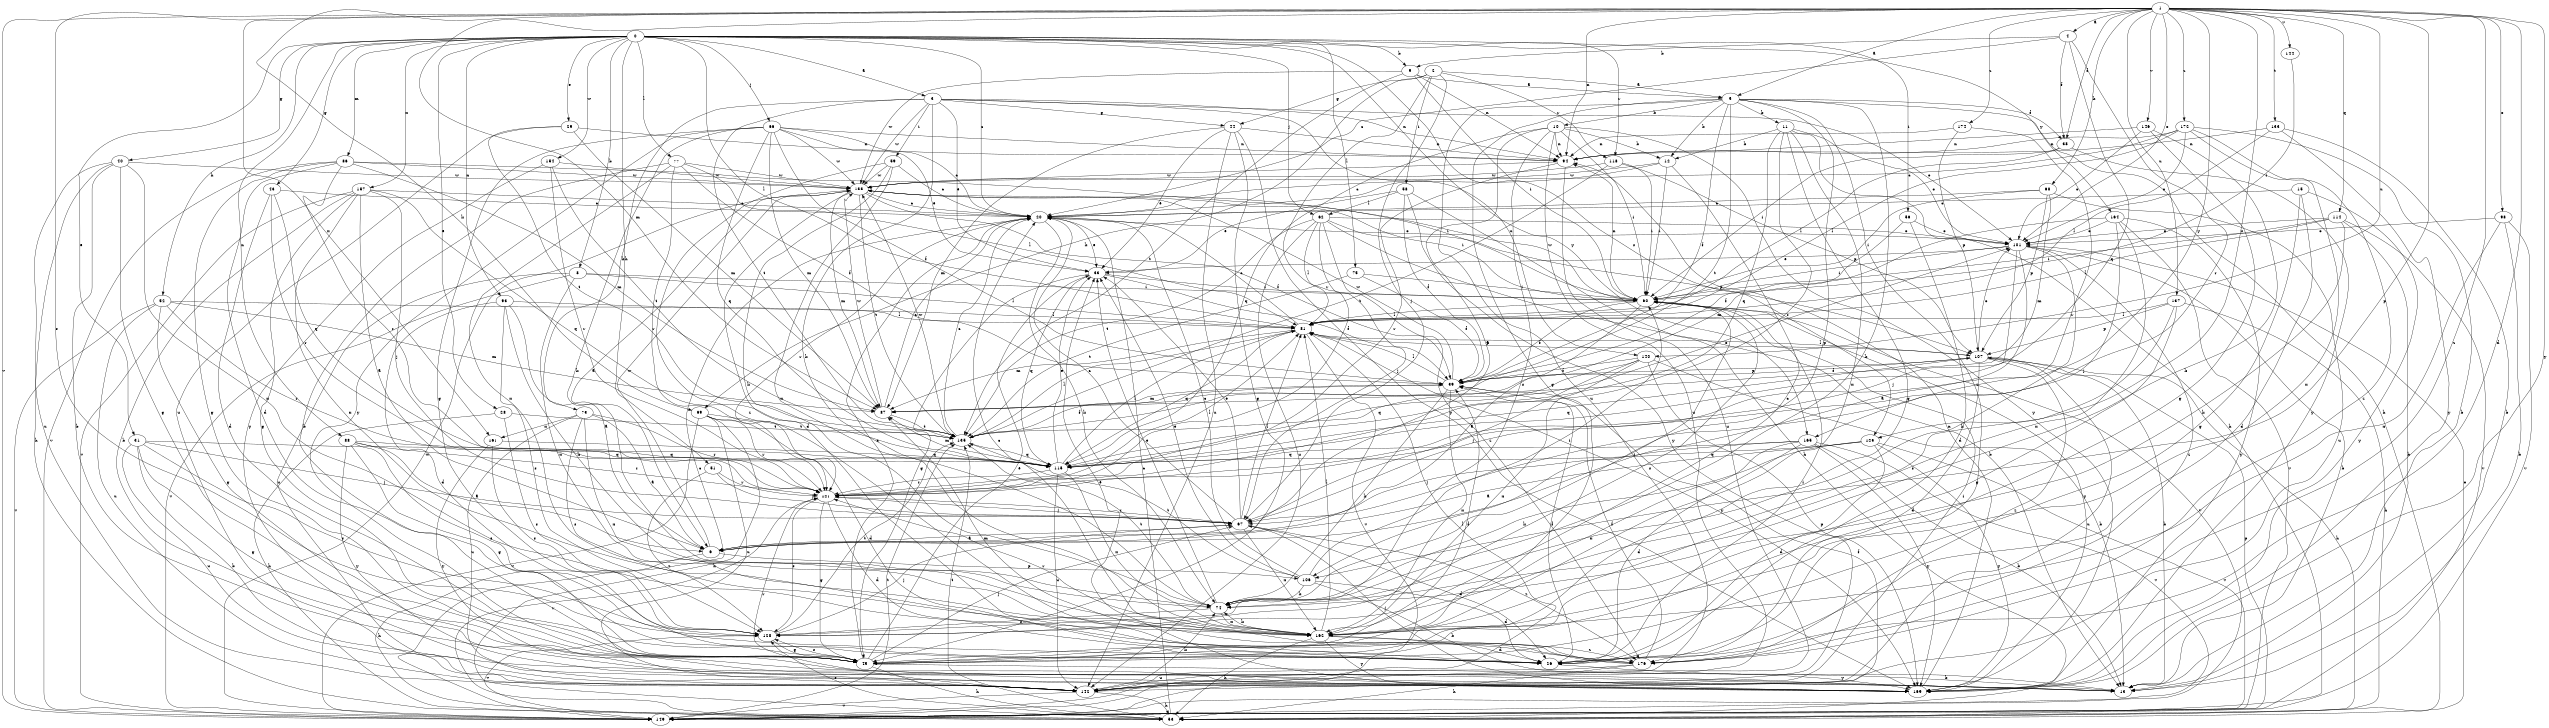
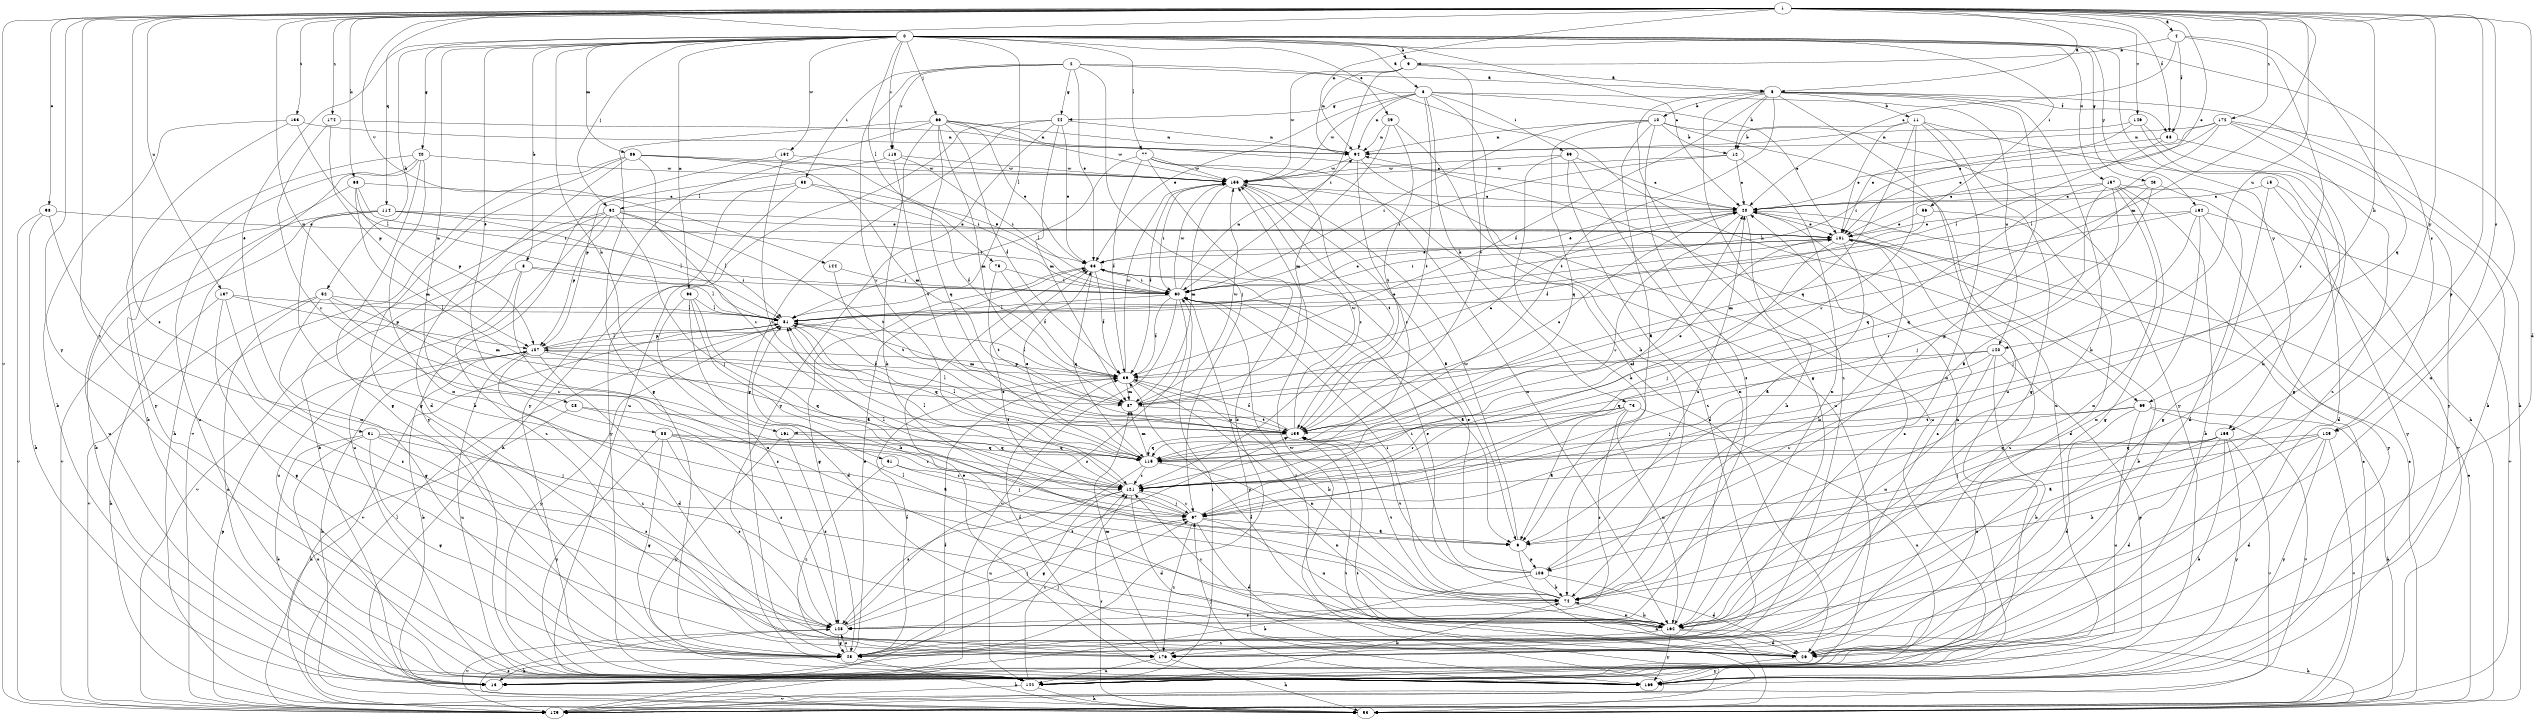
edge "2" -> "33": added, label "e"
edge "154" -> "135": now "144" -> "135"
edge "12" -> "162": label "c" -> "x"
